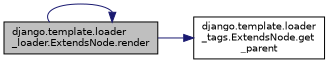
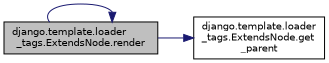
node "django.template.loader _loader.ExtendsNode.render": label "django.template.loader _loader.ExtendsNode.render" -> "django.template.loader _tags.ExtendsNode.render"
